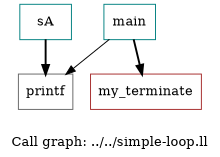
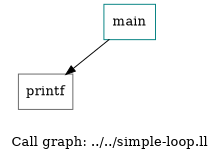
node "sA": removed
node "my_terminate": removed
